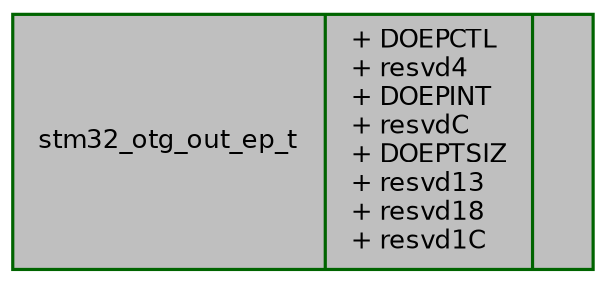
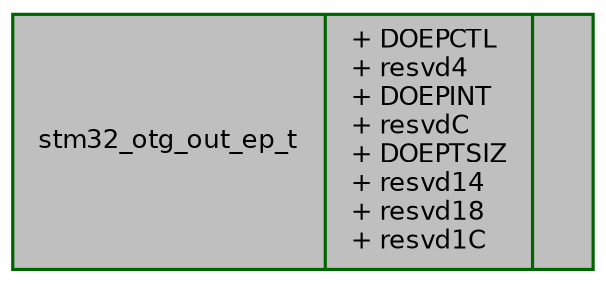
node "stm32_otg_out_ep_t": text "+ resvd13" -> "+ resvd14"
